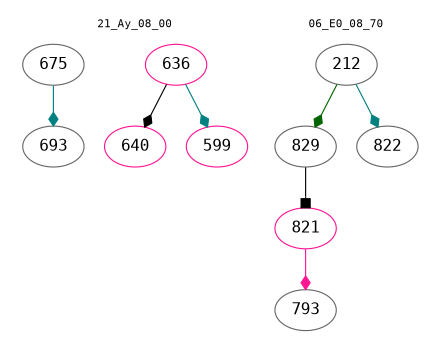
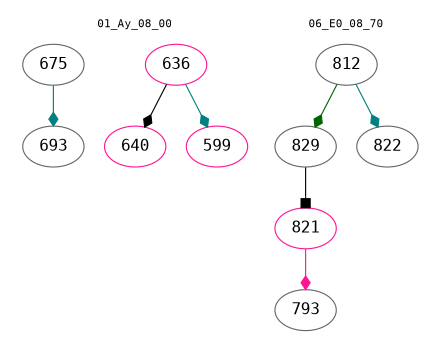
cluster "21_Ay_08_00": label "21_Ay_08_00" -> "01_Ay_08_00"
node "212": label "212" -> "812"
